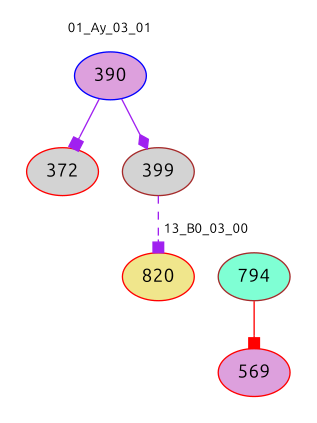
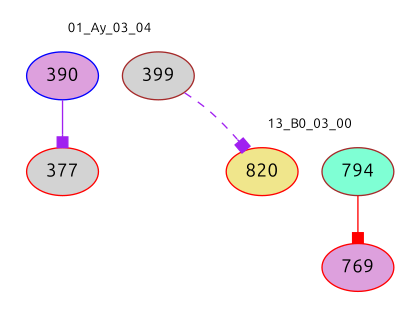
cluster "01_Ay_03_01": label "01_Ay_03_01" -> "01_Ay_03_04"
edge "390" -> "399": removed
node "372": label "372" -> "377"
node "569": label "569" -> "769"
